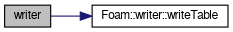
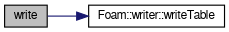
node "writer": label "writer" -> "write"
